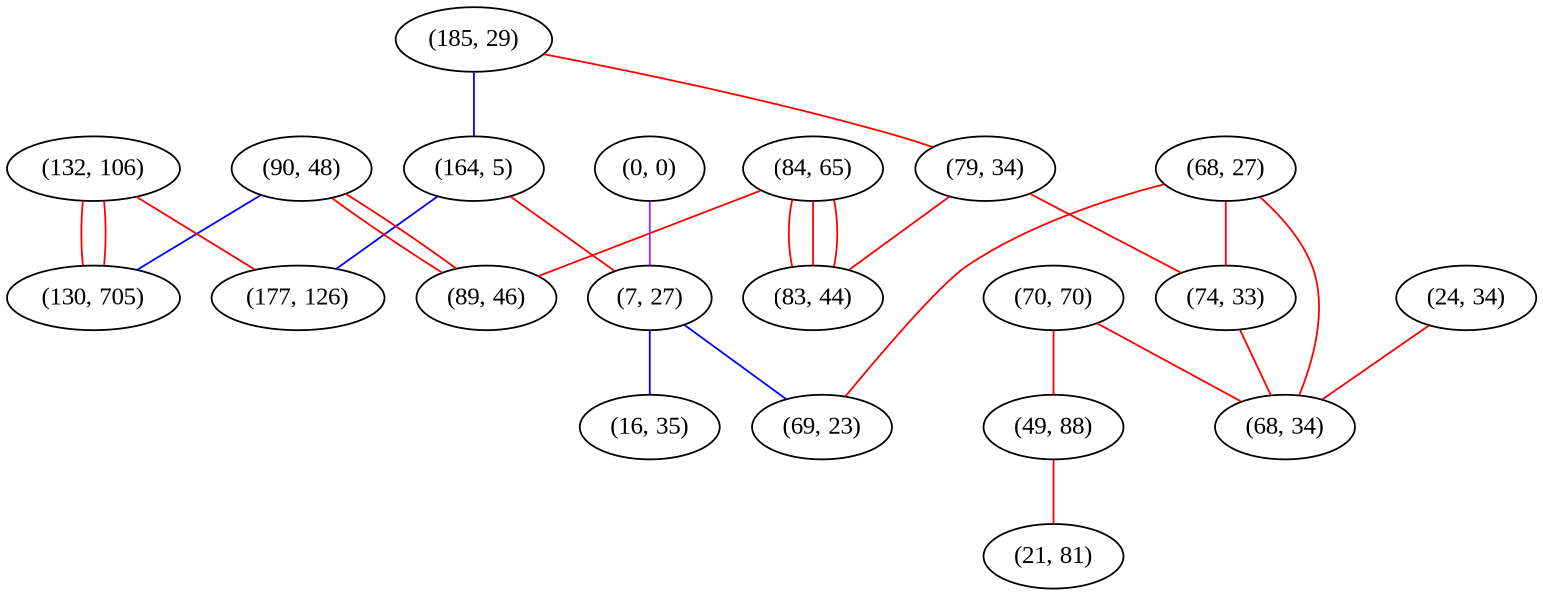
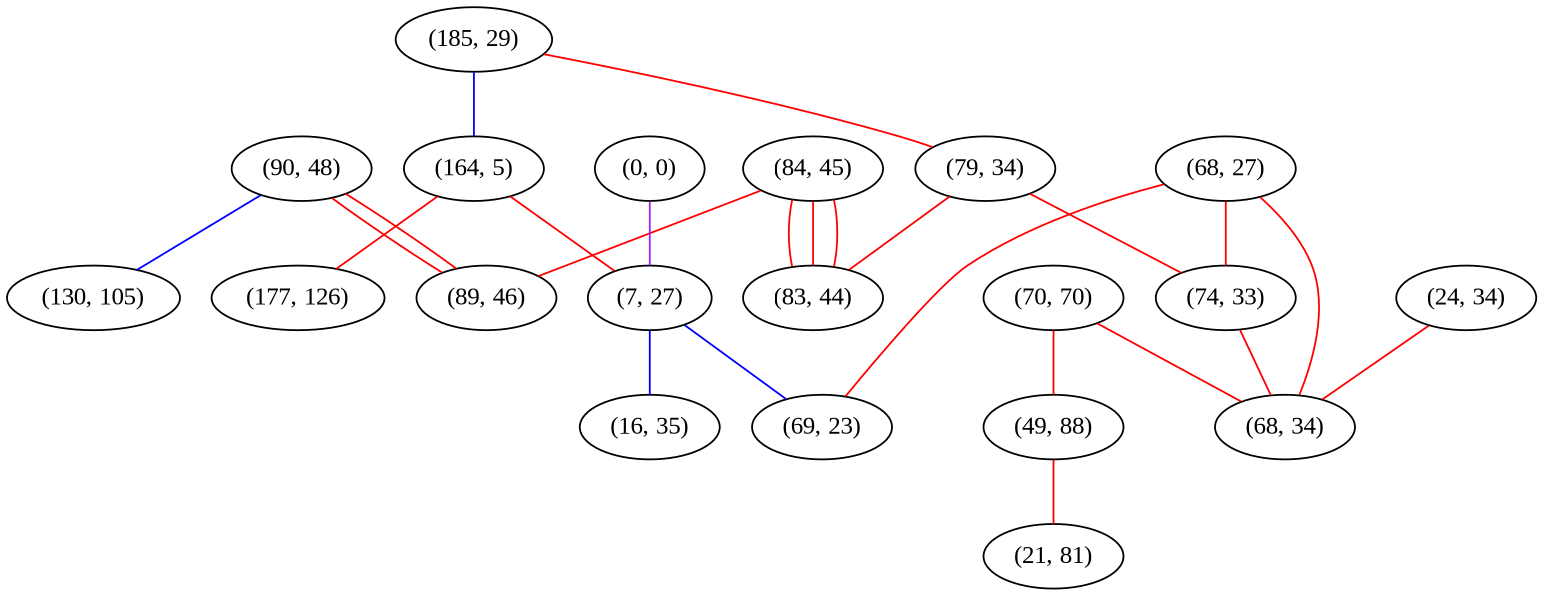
node "(132, 106)": removed
node "(84, 65)": label "(84, 65)" -> "(84, 45)"
edge "(164, 5)" -- "(177, 126)": color blue -> red
node "(130, 705)": label "(130, 705)" -> "(130, 105)"
